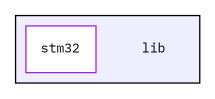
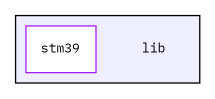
node "stm32": label "stm32" -> "stm39"
